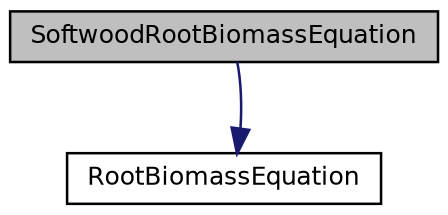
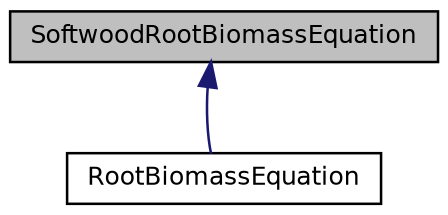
edge "SoftwoodRootBiomassEquation" -> "RootBiomassEquation": reversed
